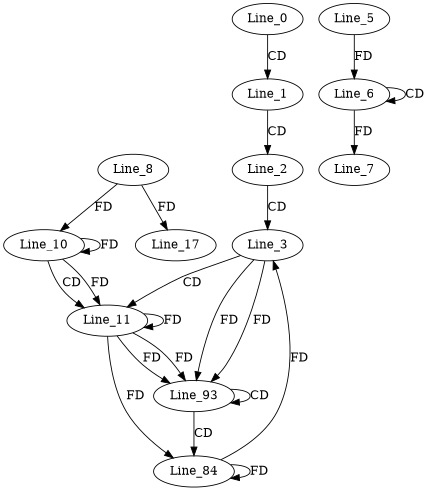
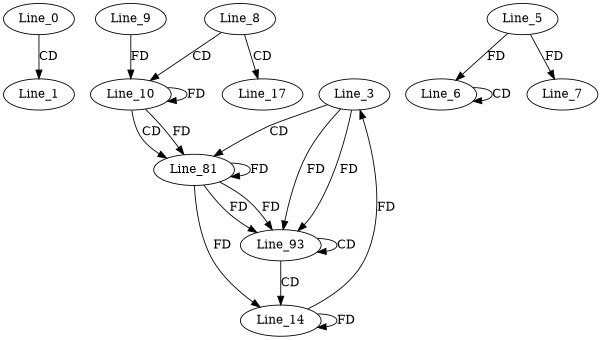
node "Line_9": added
edge "Line_6" -> "Line_7": now "Line_5" -> "Line_7"
node "Line_2": removed
edge "Line_8" -> "Line_10": label "FD" -> "CD"
edge "Line_8" -> "Line_17": label "FD" -> "CD"
node "Line_11": label "Line_11" -> "Line_81"
node "Line_84": label "Line_84" -> "Line_14"
